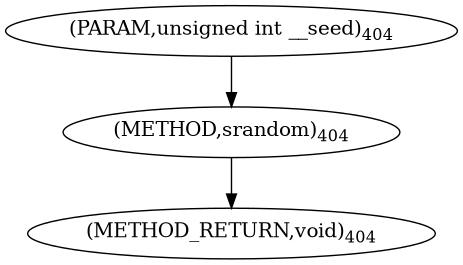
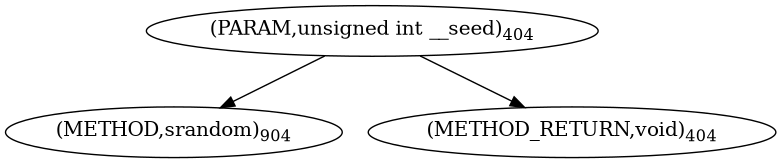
node "(METHOD,srandom)": text "404" -> "904"
edge "(METHOD,srandom)" -> "(METHOD_RETURN,void)": now "(PARAM,unsigned int __seed)" -> "(METHOD_RETURN,void)"
